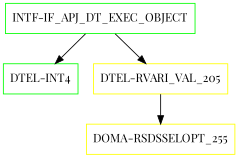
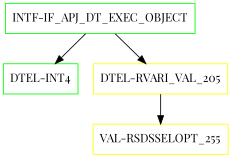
node "DOMA-RSDSSELOPT_255": label "DOMA-RSDSSELOPT_255" -> "VAL-RSDSSELOPT_255"
